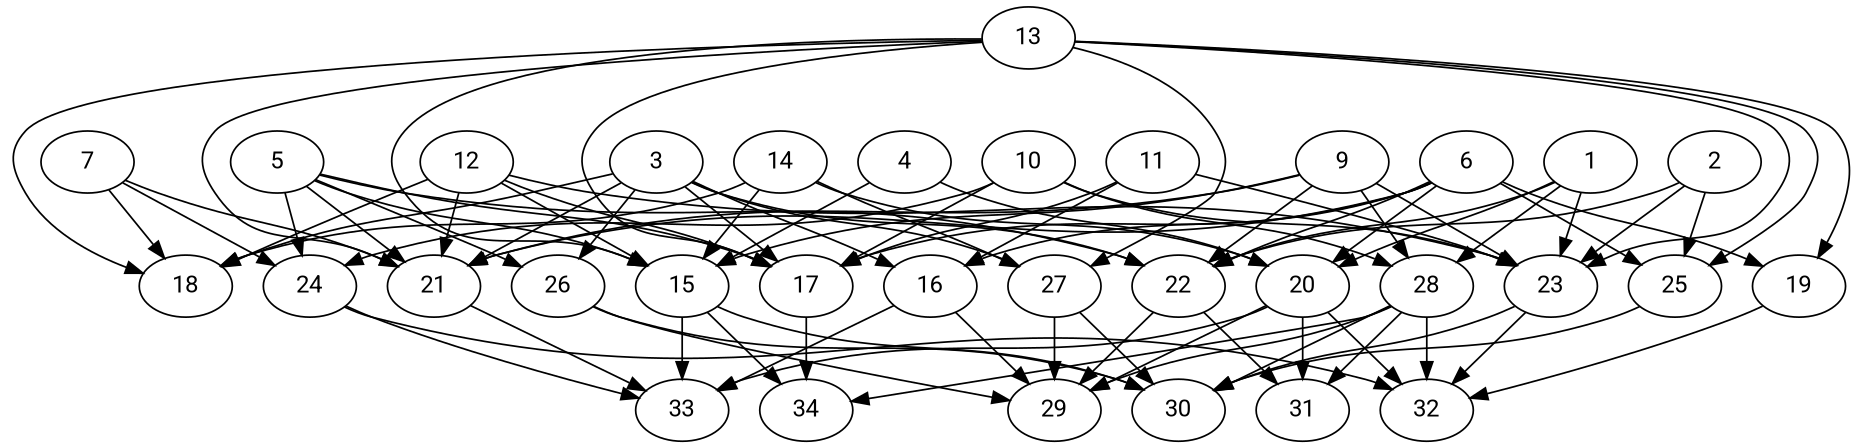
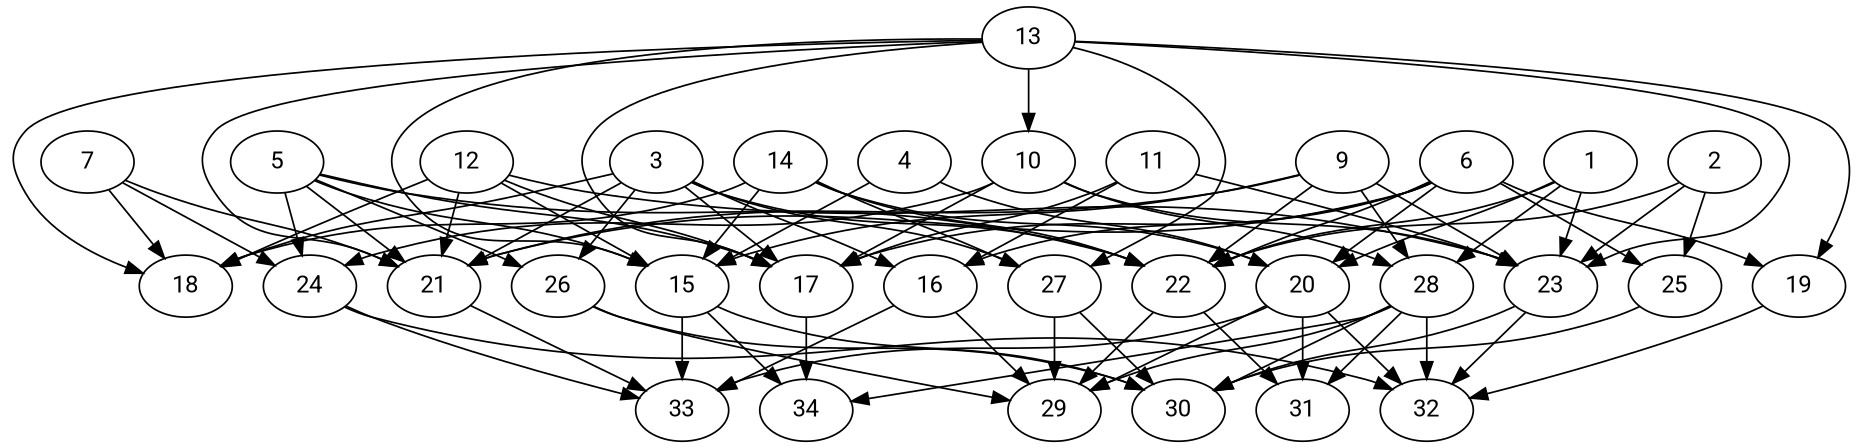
edge "13" -> "25": now "13" -> "10"
edge "14" -> "22": added
